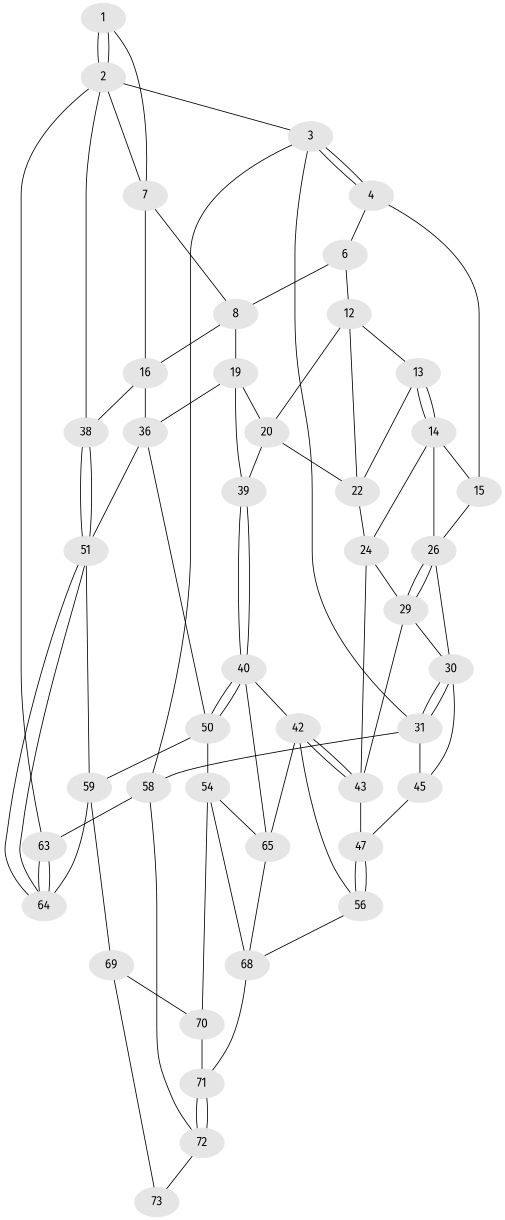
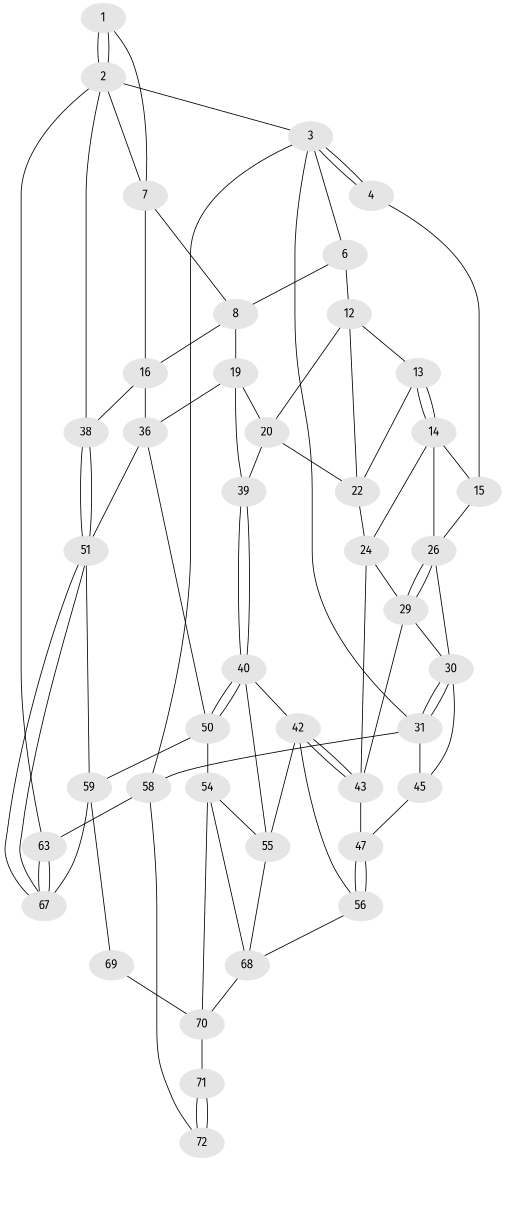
edge "4" -- "6": now "3" -- "6"
node "65": label "65" -> "55"
node "64": label "64" -> "67"
edge "68" -- "71": now "68" -- "70"
node "73": removed
